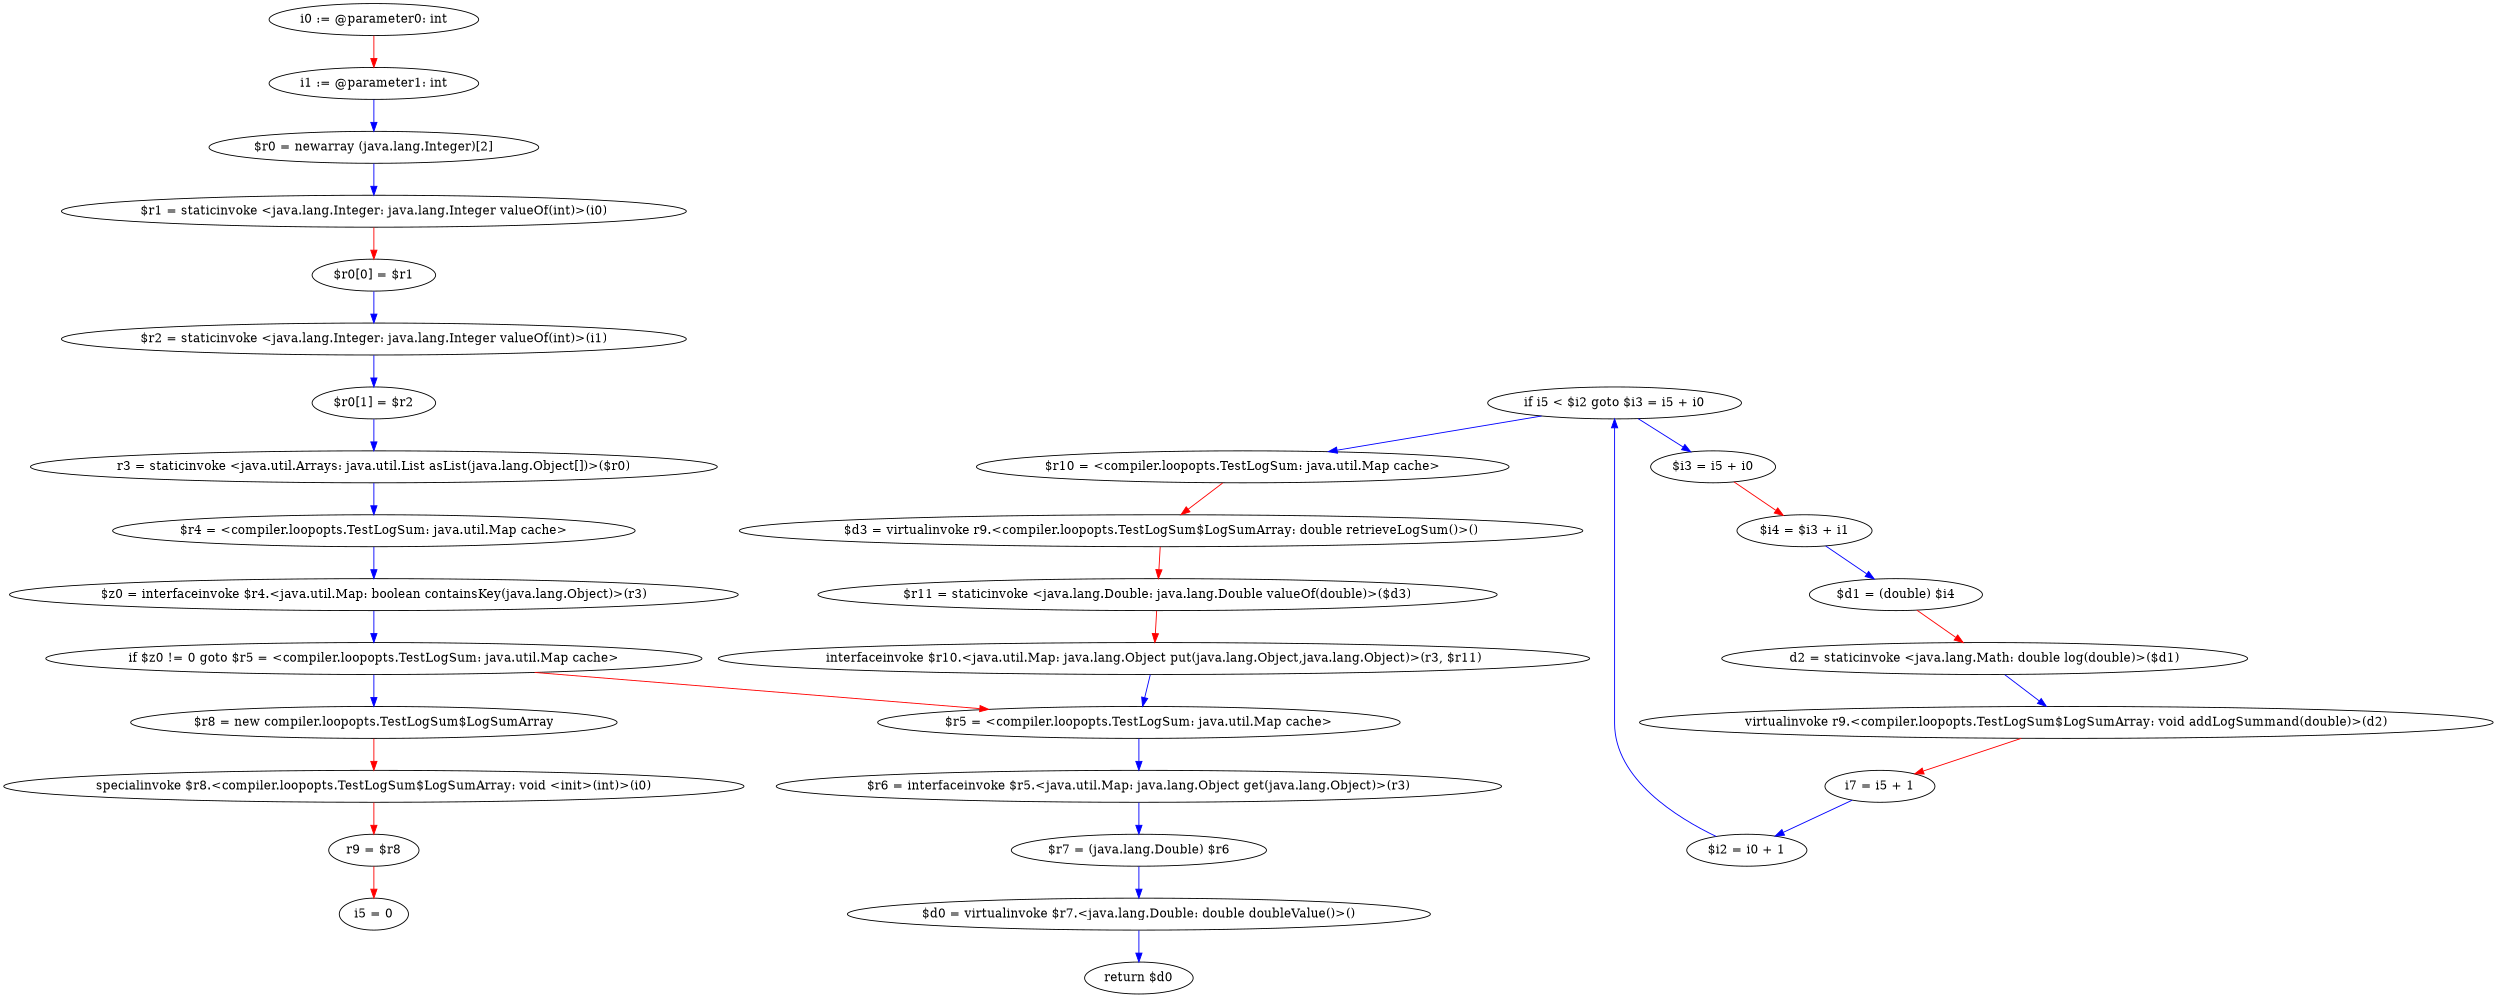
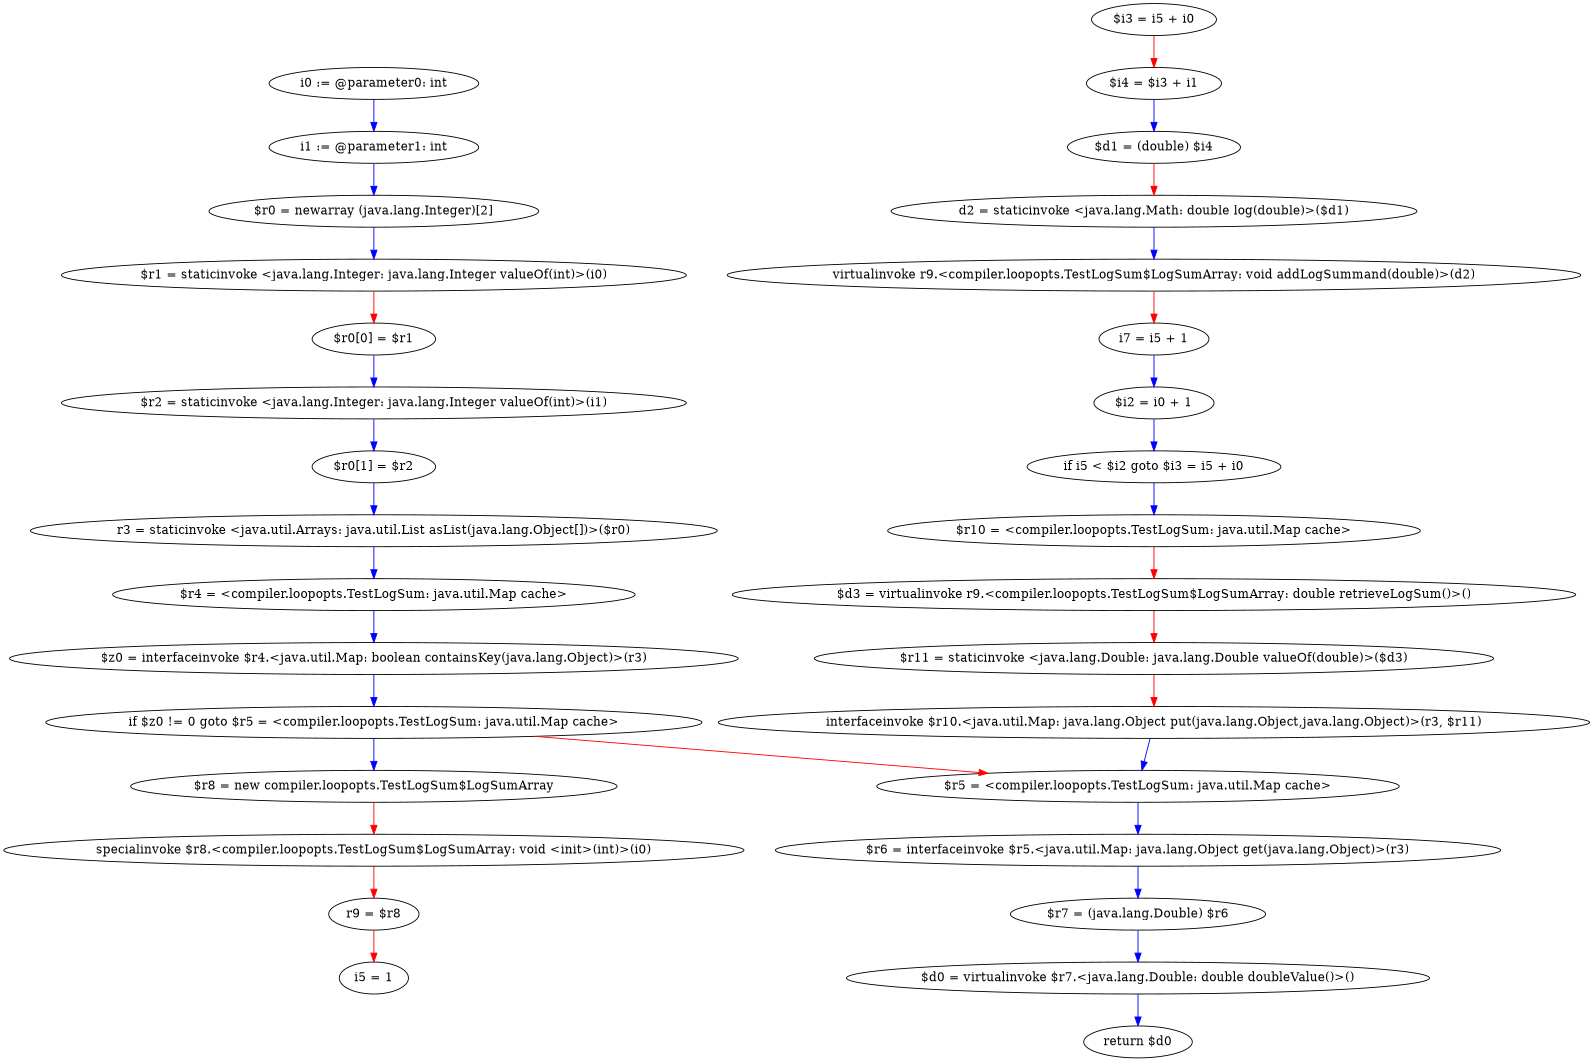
edge "i0 := @parameter0: int" -> "i1 := @parameter1: int": color red -> blue
edge "if i5 < $i2 goto $i3 = i5 + i0" -> "$i3 = i5 + i0": removed
node "i5 = 0": label "i5 = 0" -> "i5 = 1"
